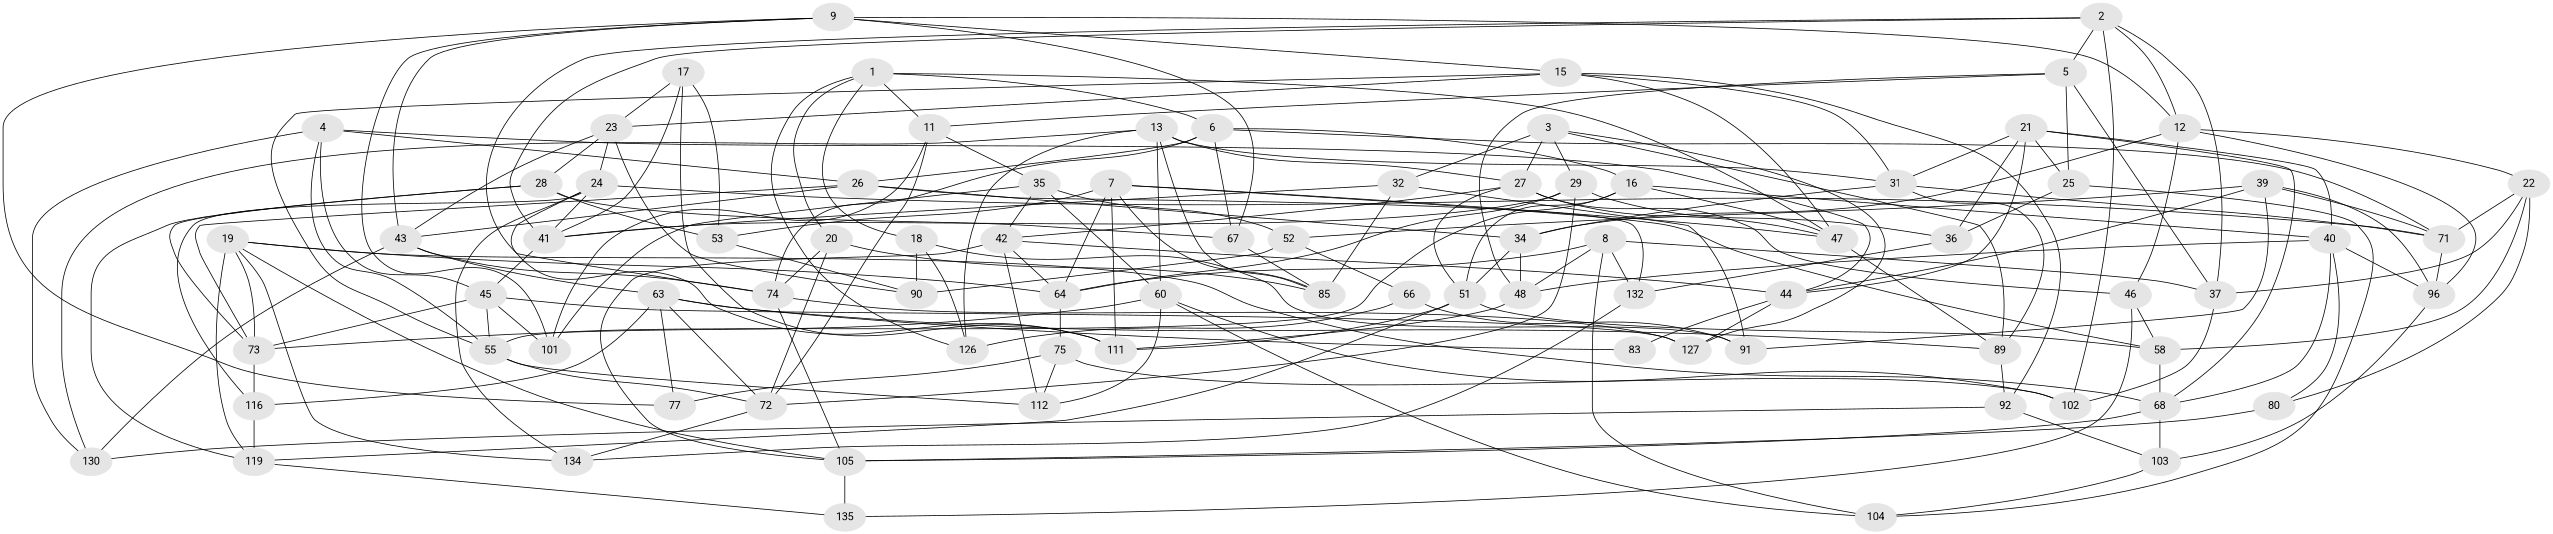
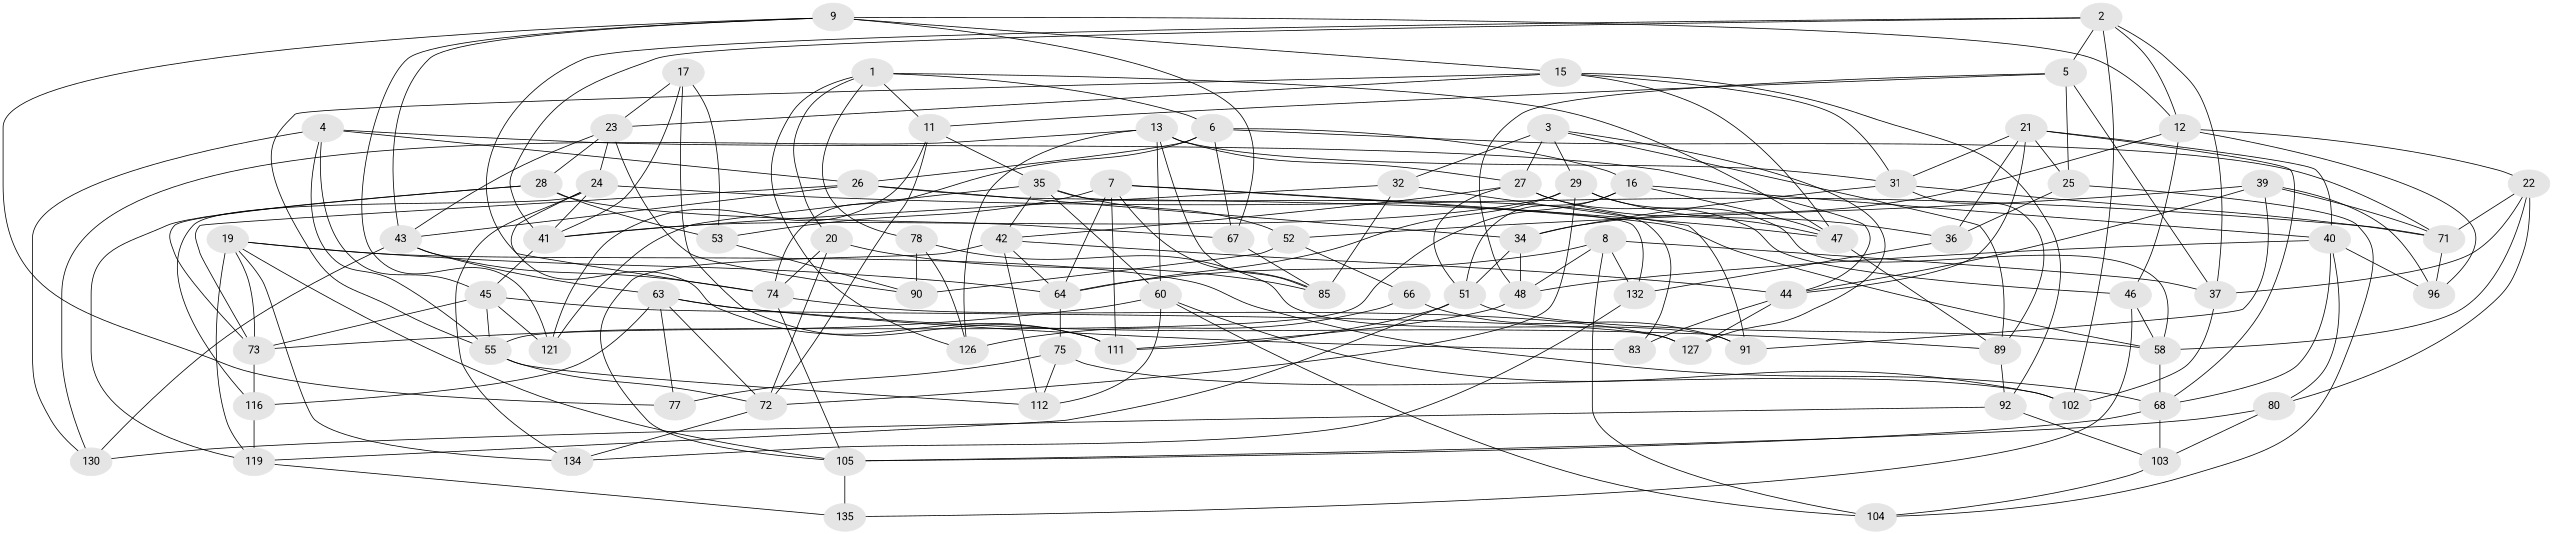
edge "35" -- "83": added
node "18": label "18" -> "78"
edge "29" -- "58": added
node "101": label "101" -> "121"
edge "96" -- "103": now "80" -- "103"
